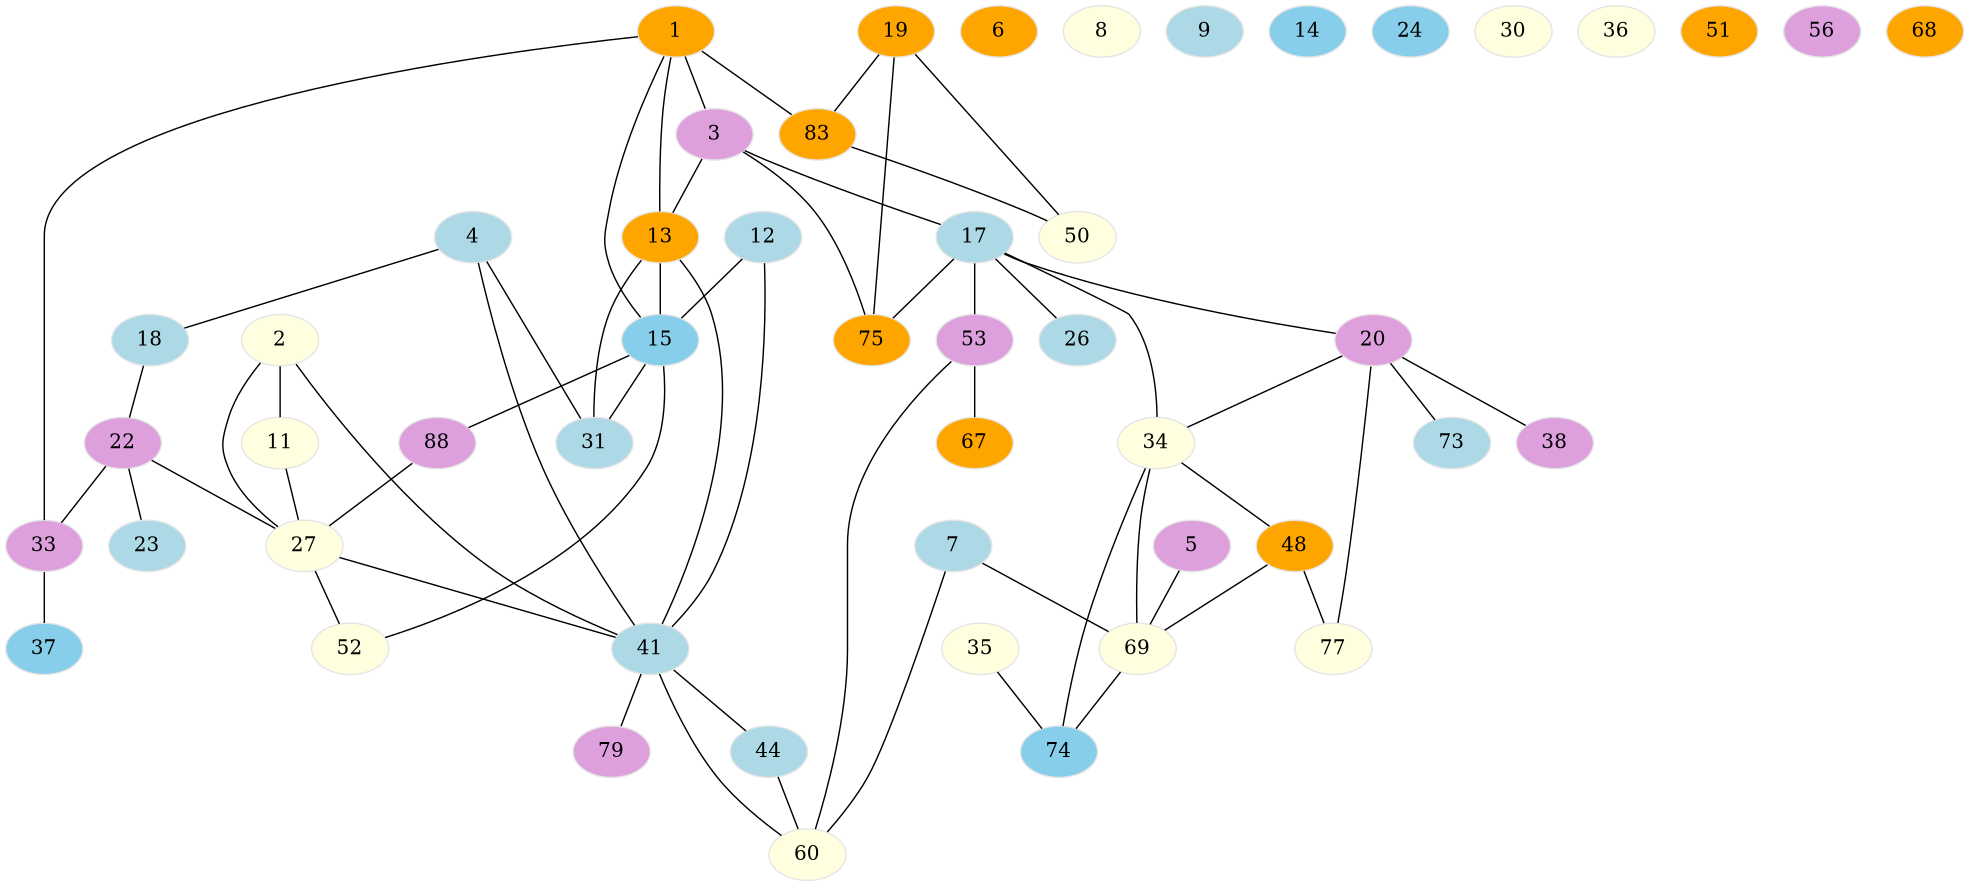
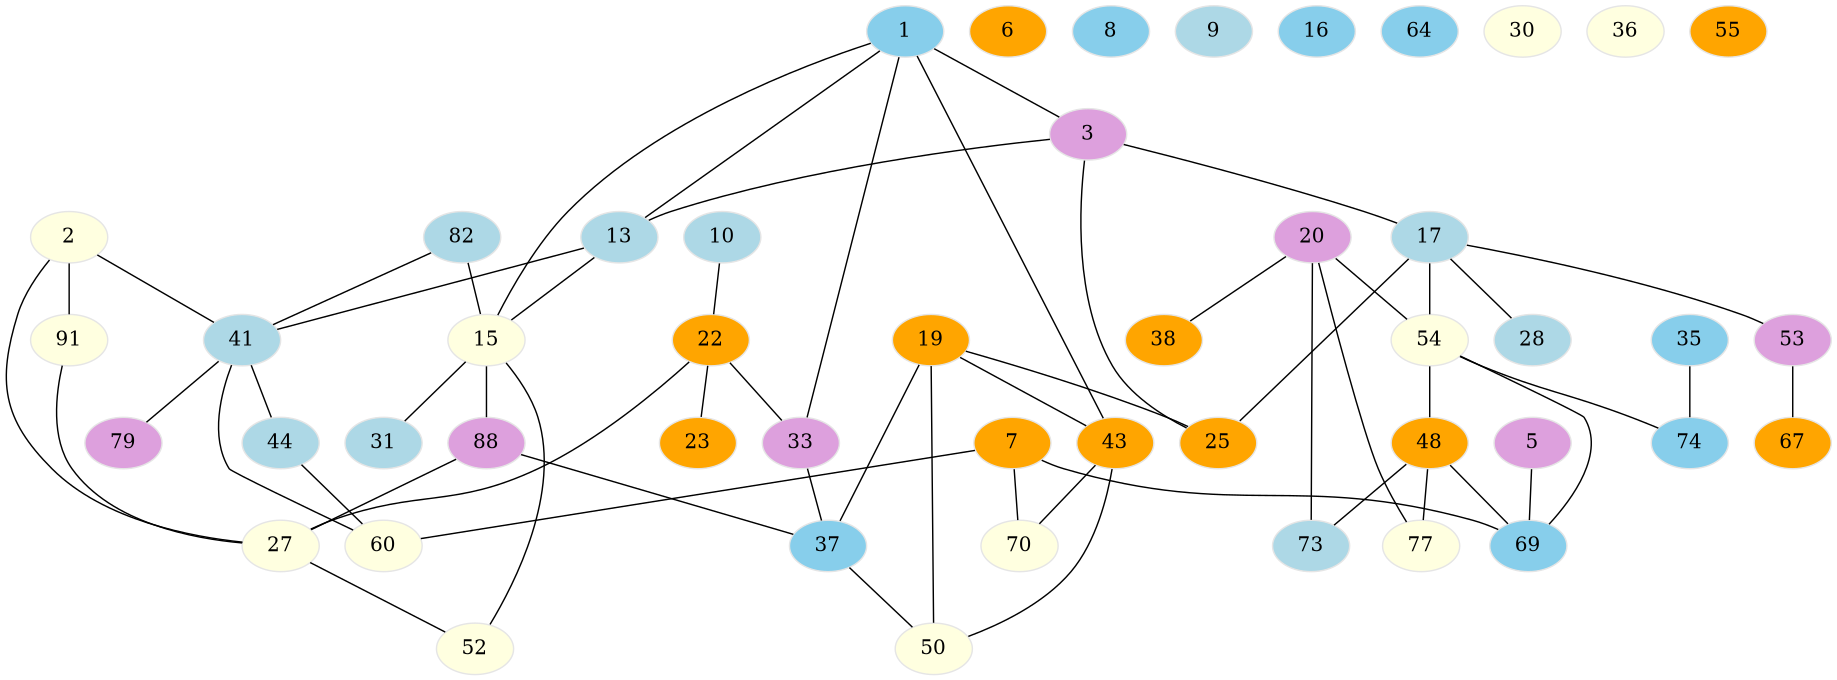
node "1": fillcolor orange -> skyblue
node "8": fillcolor lightyellow -> skyblue
node "14": label "14" -> "16"
node "24": label "24" -> "64"
node "51": label "51" -> "55"
node "56": removed
node "68": removed
node "83": label "83" -> "43"
node "4": removed
node "13": fillcolor orange -> lightblue
node "12": label "12" -> "82"
edge "17" -- "20": removed
edge "13" -- "31": removed
node "18": label "18" -> "10"
node "15": fillcolor skyblue -> lightyellow
node "75": label "75" -> "25"
node "26": label "26" -> "28"
node "22": fillcolor plum -> orange
node "11": label "11" -> "91"
edge "19" -- "37": added
node "34": label "34" -> "54"
node "38": fillcolor plum -> orange
edge "88" -- "37": added
edge "48" -- "73": added
node "23": fillcolor lightblue -> orange
node "7": fillcolor lightblue -> orange
node "70": added
edge "53" -- "60": removed
edge "27" -- "41": removed
edge "37" -- "50": added
node "35": fillcolor lightyellow -> skyblue
node "69": fillcolor lightyellow -> skyblue
edge "69" -- "74": removed
